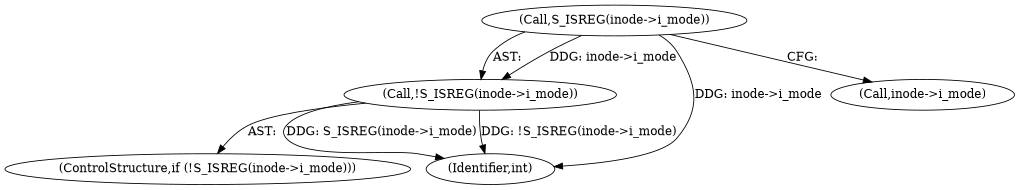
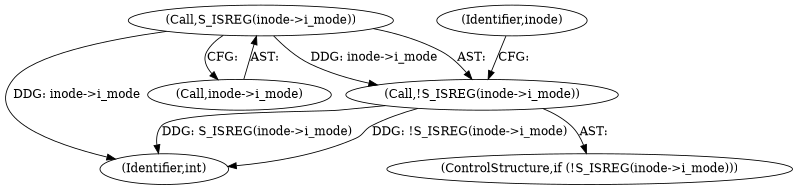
node "(Identifier,inode)": added
edge "(Call,inode->i_mode)" -> "(Call,S_ISREG(inode->i_mode))": added, label "AST:"
